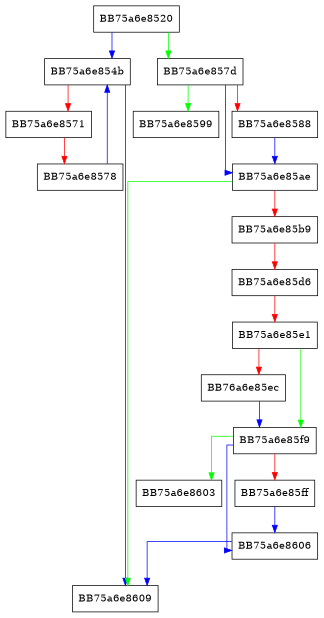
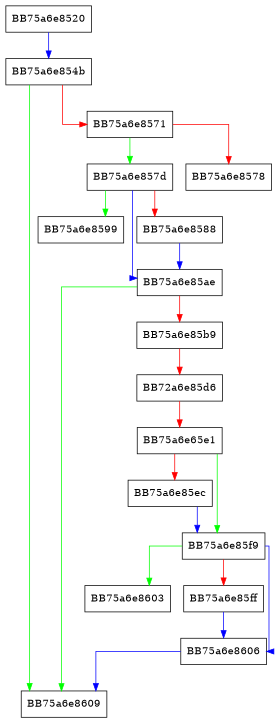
edge "BB75a6e8520" -> "BB75a6e857d": now "BB75a6e8571" -> "BB75a6e857d"
edge "BB75a6e8578" -> "BB75a6e854b": removed
node "BB75a6e85d6": label "BB75a6e85d6" -> "BB72a6e85d6"
edge "BB75a6e854b" -> "BB75a6e8609": color blue -> green
node "BB75a6e85e1": label "BB75a6e85e1" -> "BB75a6e65e1"
node "BB76a6e85ec": label "BB76a6e85ec" -> "BB75a6e85ec"
